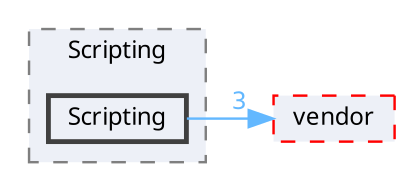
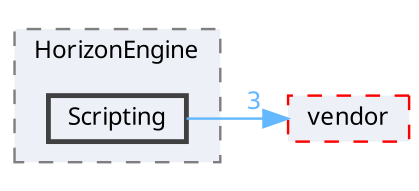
cluster "Scripting": label "Scripting" -> "HorizonEngine"
